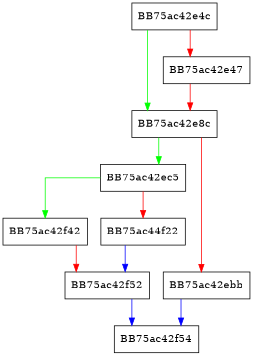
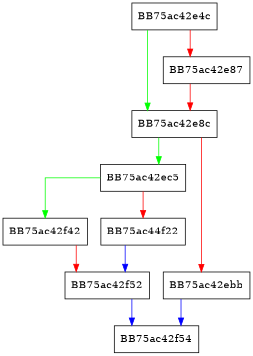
node "BB75ac42e47": label "BB75ac42e47" -> "BB75ac42e87"
